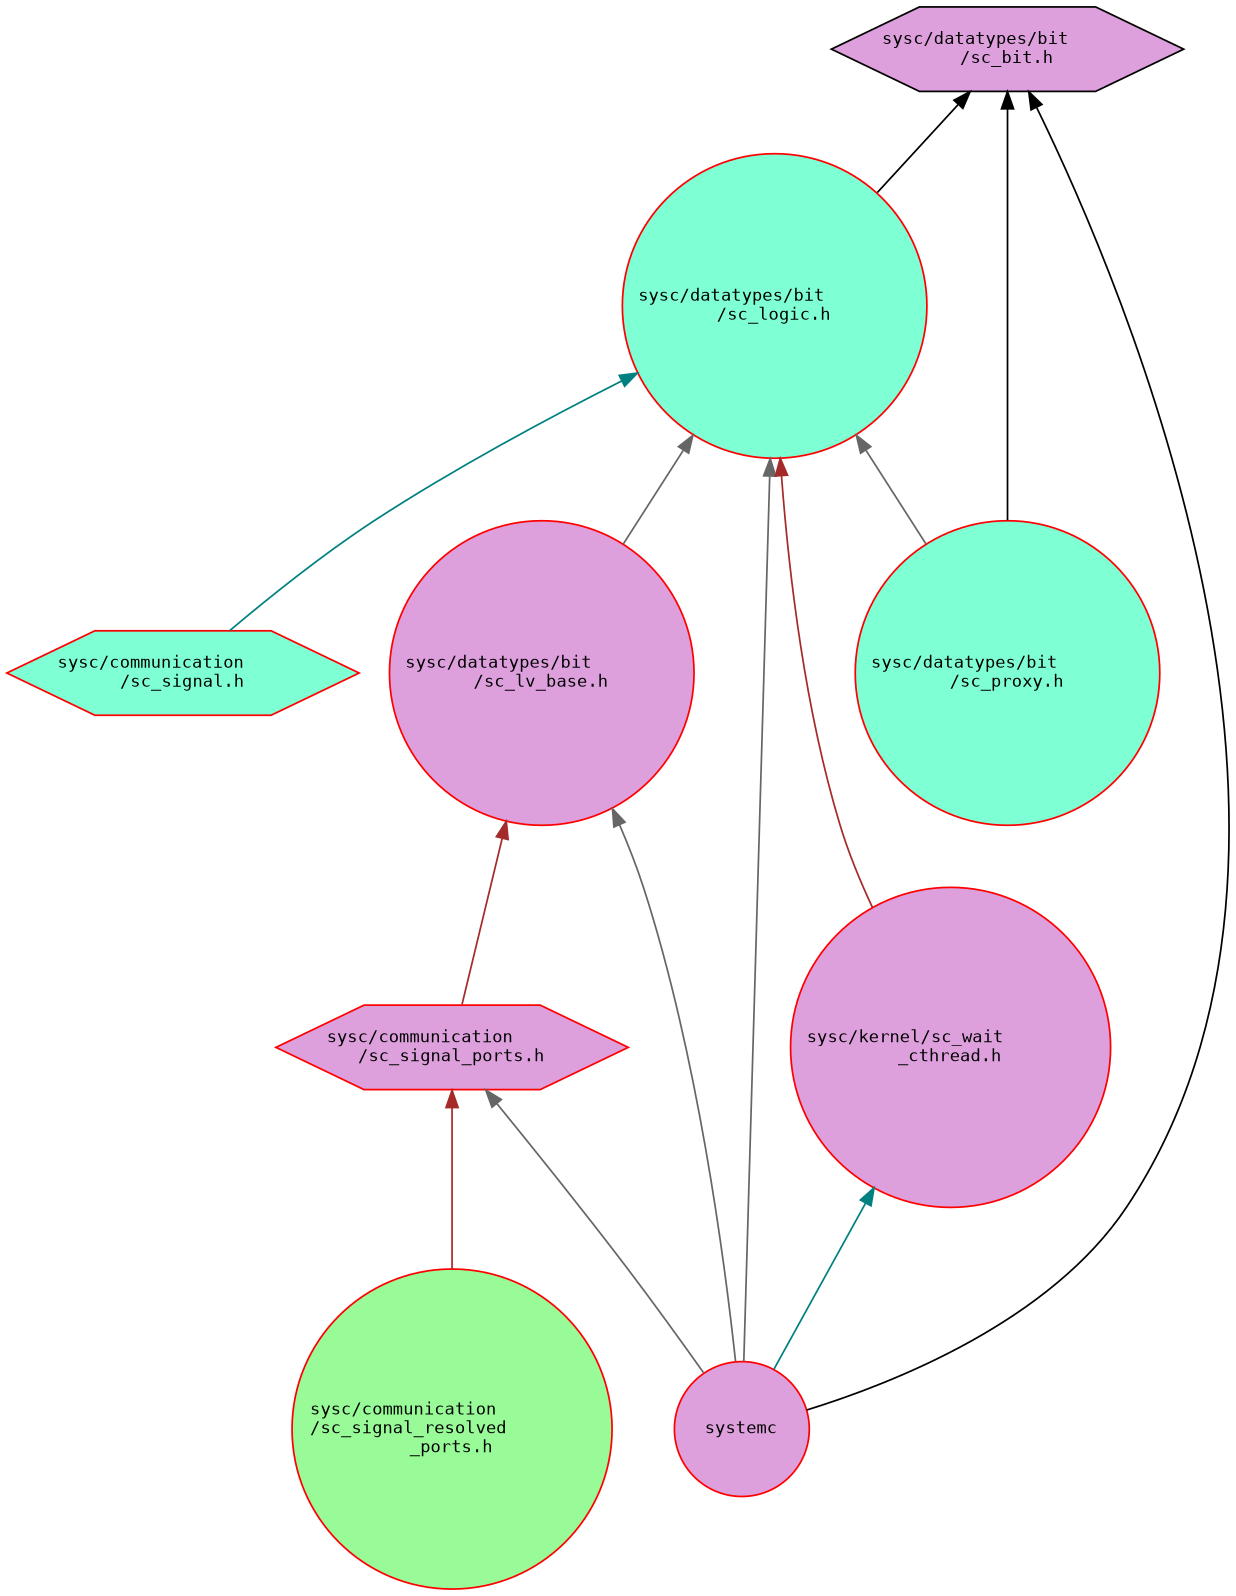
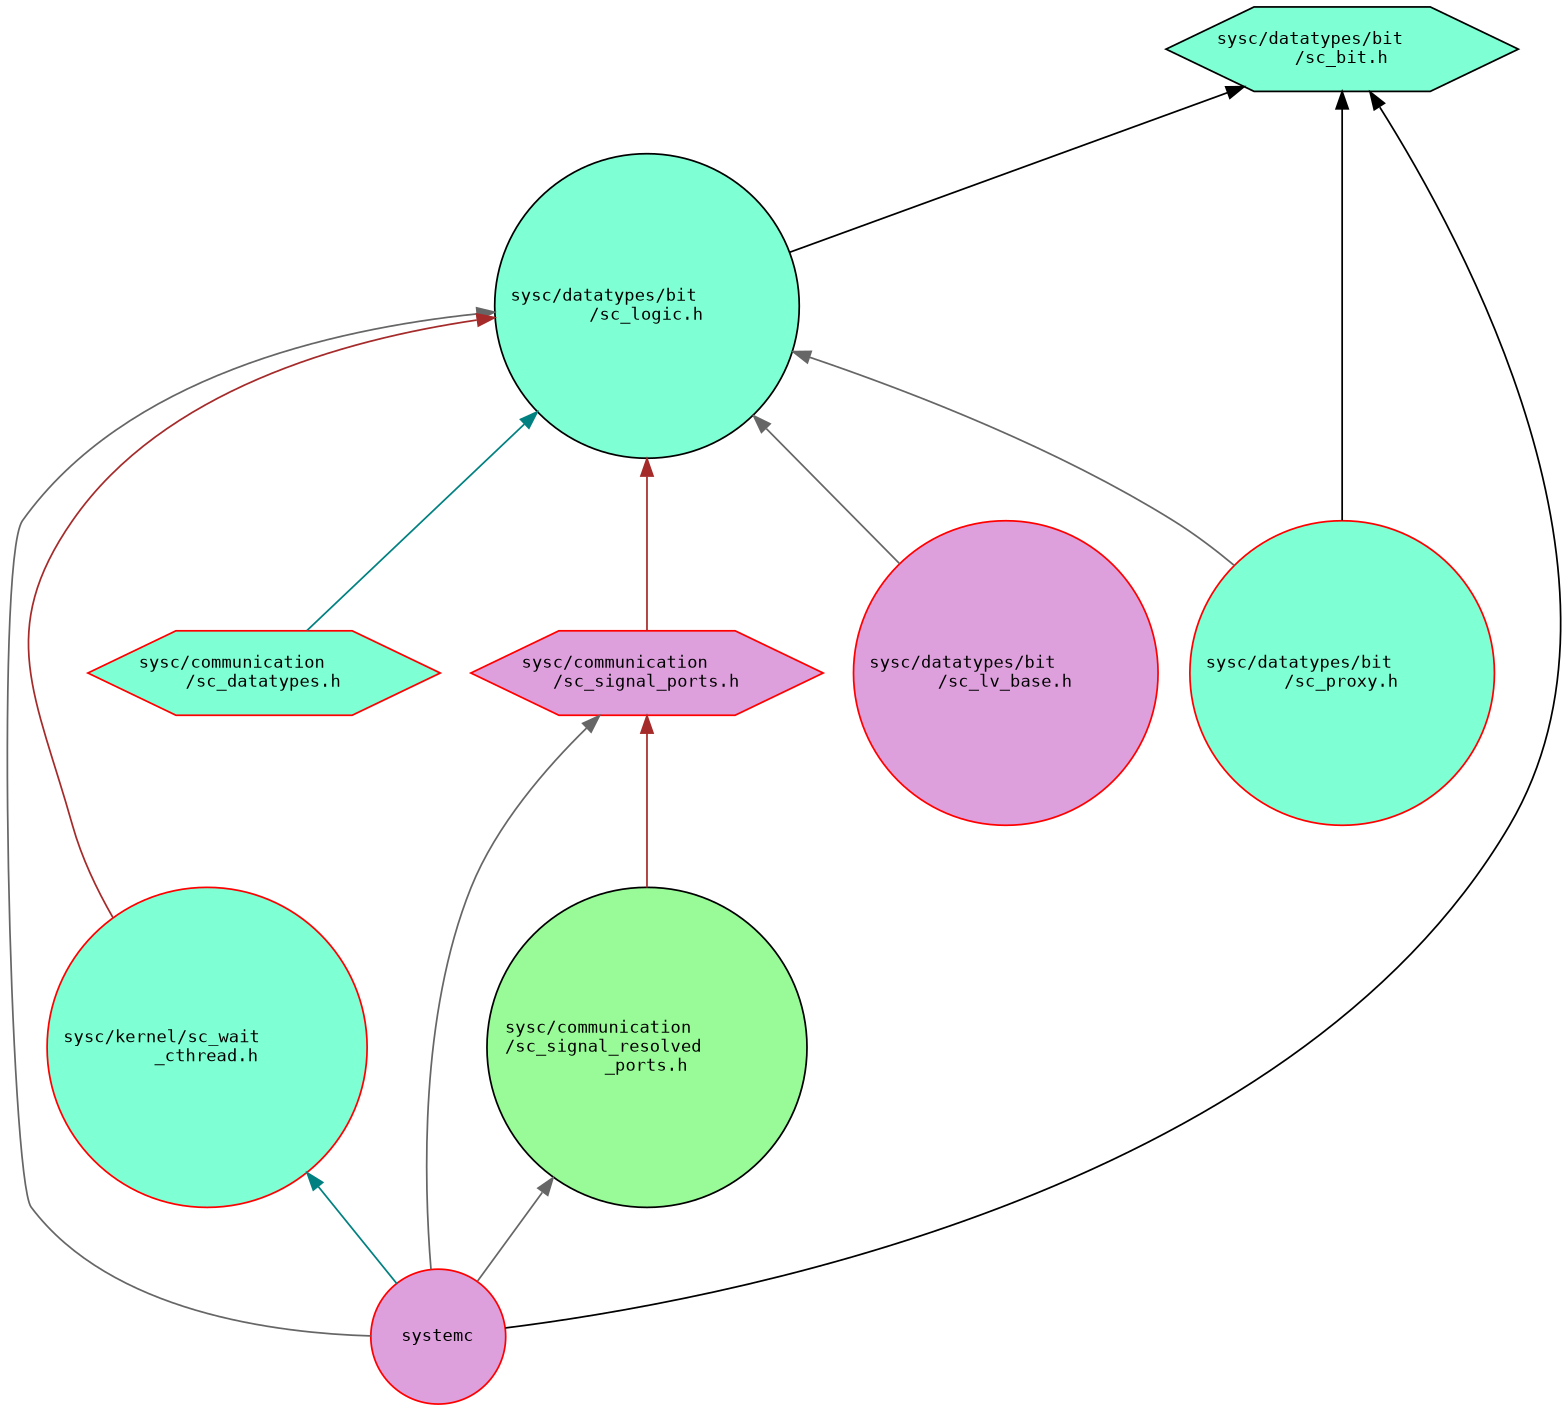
node "sysc/datatypes/bit /sc_bit.h": fillcolor plum -> aquamarine
node "sysc/datatypes/bit /sc_logic.h": color red -> black
node "sysc/communication /sc_signal.h": label "sysc/communication /sc_signal.h" -> "sysc/communication /sc_datatypes.h"
edge "sysc/communication /sc_signal_ports.h" -> "sysc/datatypes/bit /sc_lv_base.h": now "sysc/communication /sc_signal_ports.h" -> "sysc/datatypes/bit /sc_logic.h"
node "sysc/kernel/sc_wait _cthread.h": fillcolor plum -> aquamarine
edge "systemc" -> "sysc/datatypes/bit /sc_lv_base.h": now "systemc" -> "sysc/communication /sc_signal_resolved _ports.h"
node "sysc/communication /sc_signal_resolved _ports.h": color red -> black
